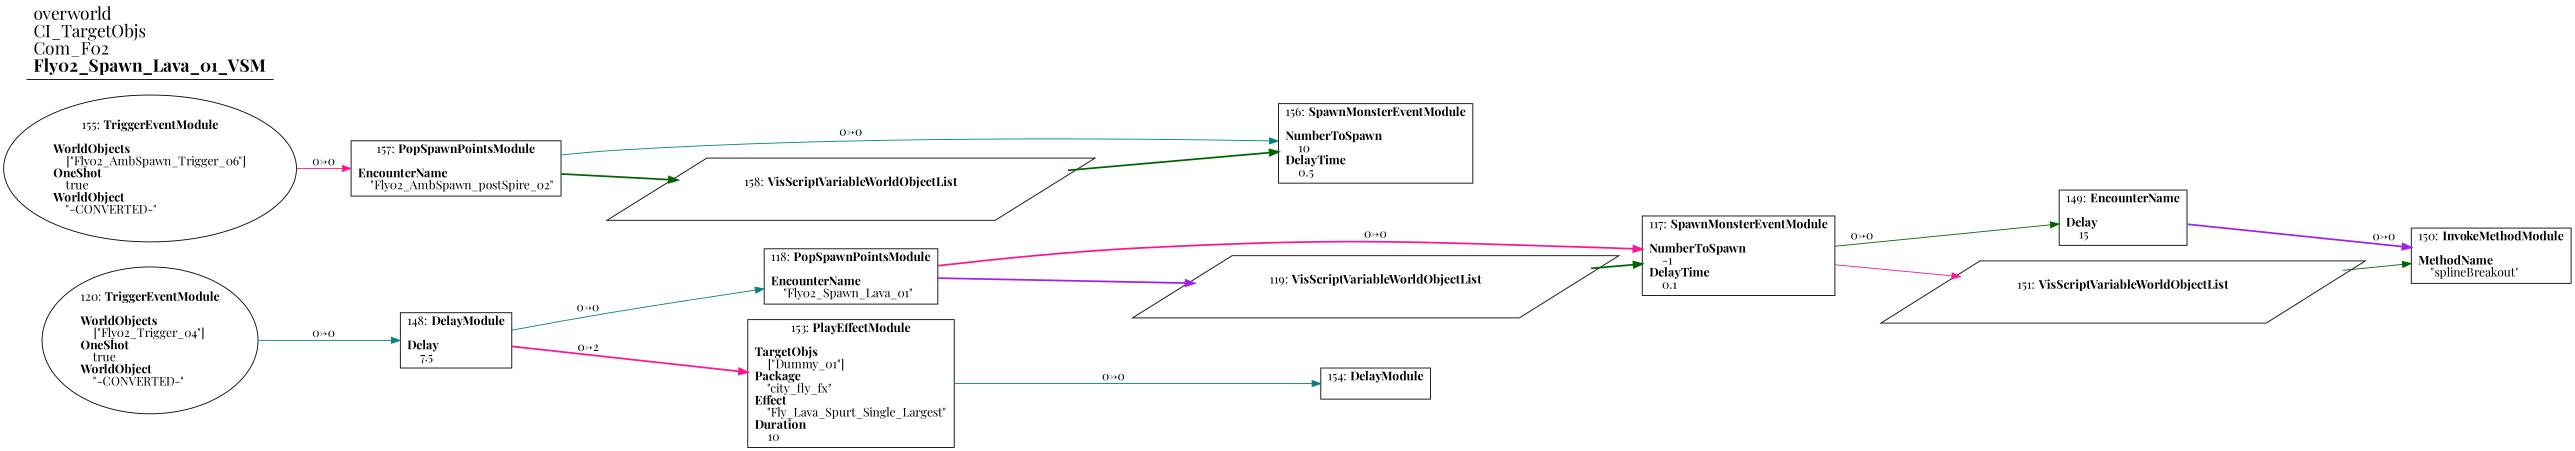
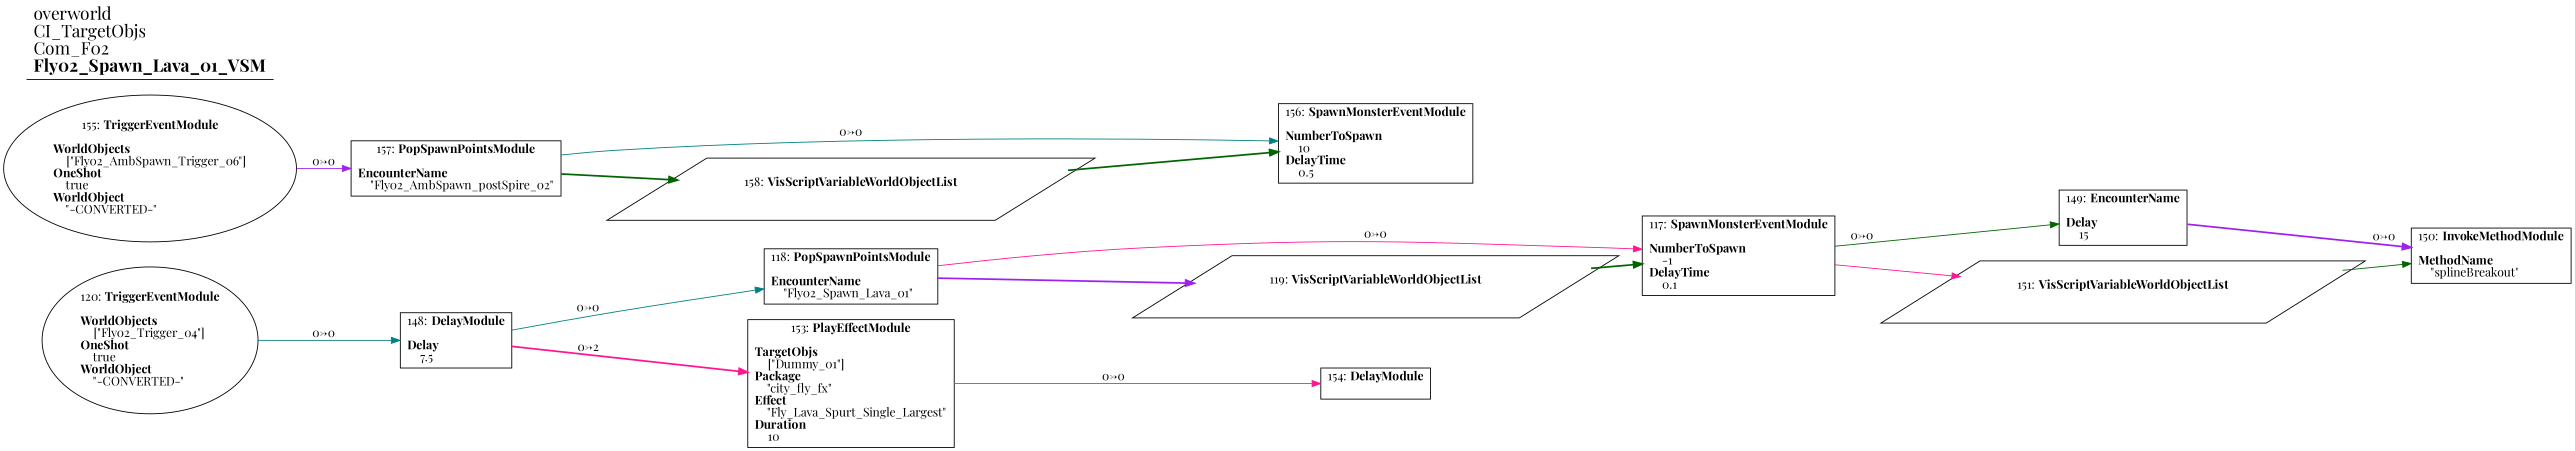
edge "155:" -> "157:": color deeppink -> purple
edge "118:" -> "117:": style bold -> solid
edge "153:" -> "154:": color teal -> deeppink
